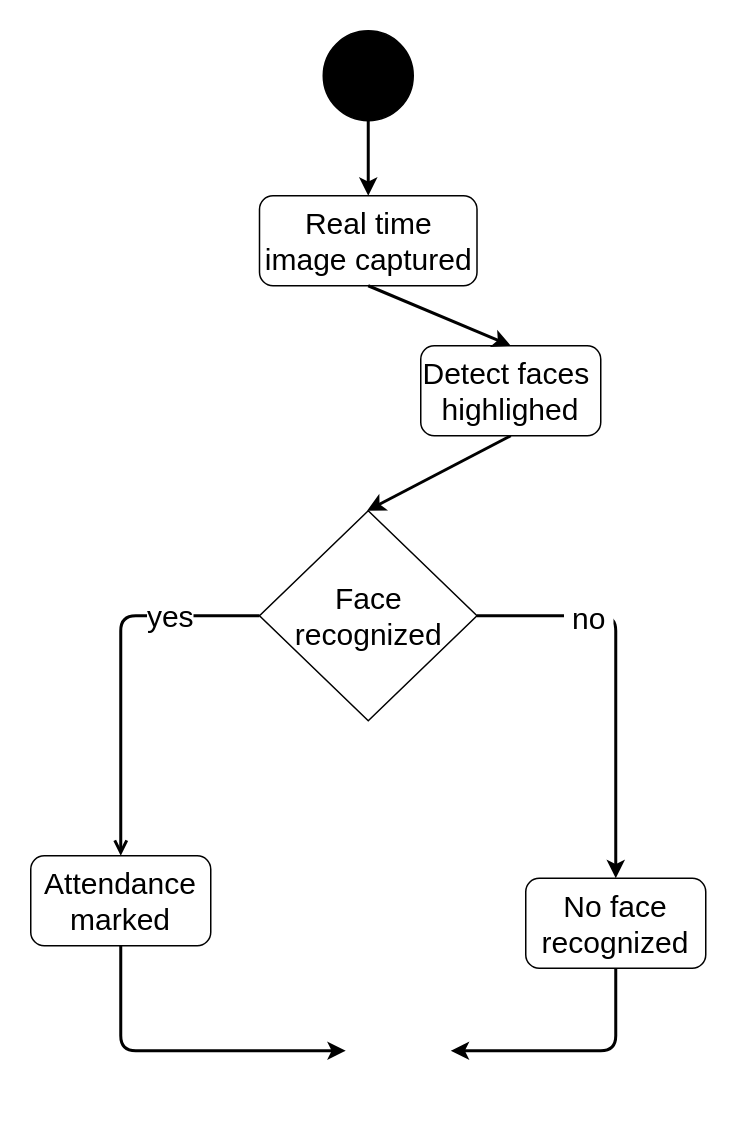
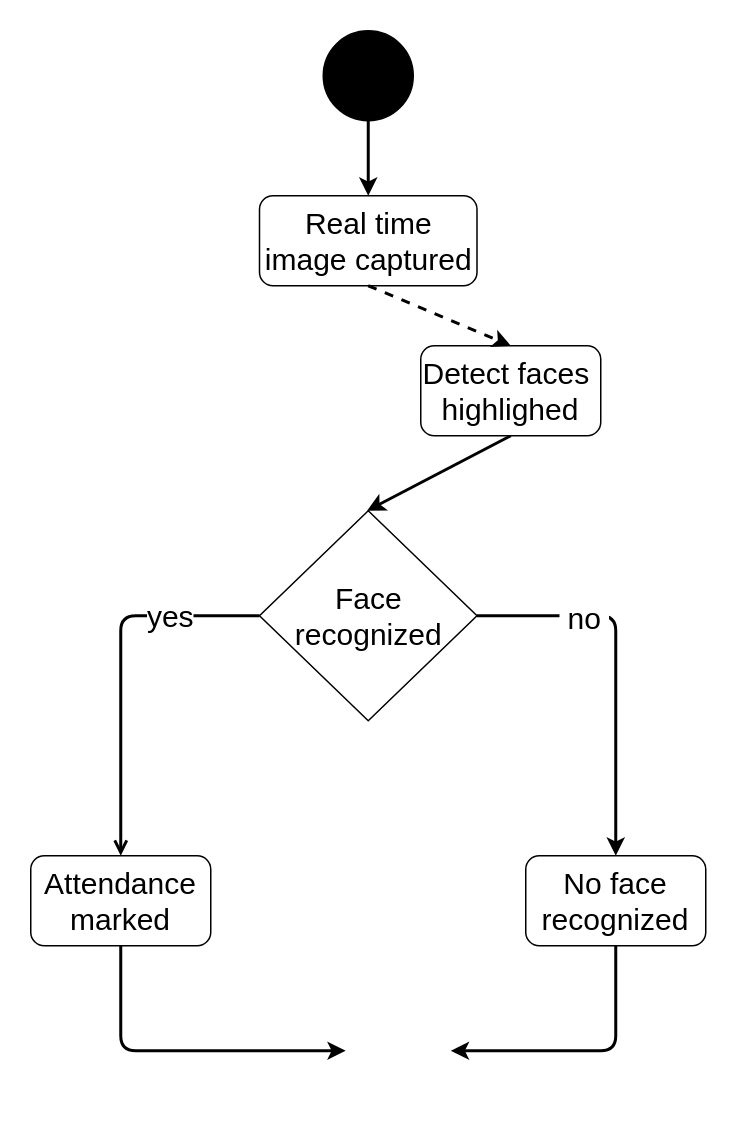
edge "Real time image captured" -> "Detect faces highlighed": style solid -> dashed
node "No face recognized": moved (616, 923) -> (616, 901)
